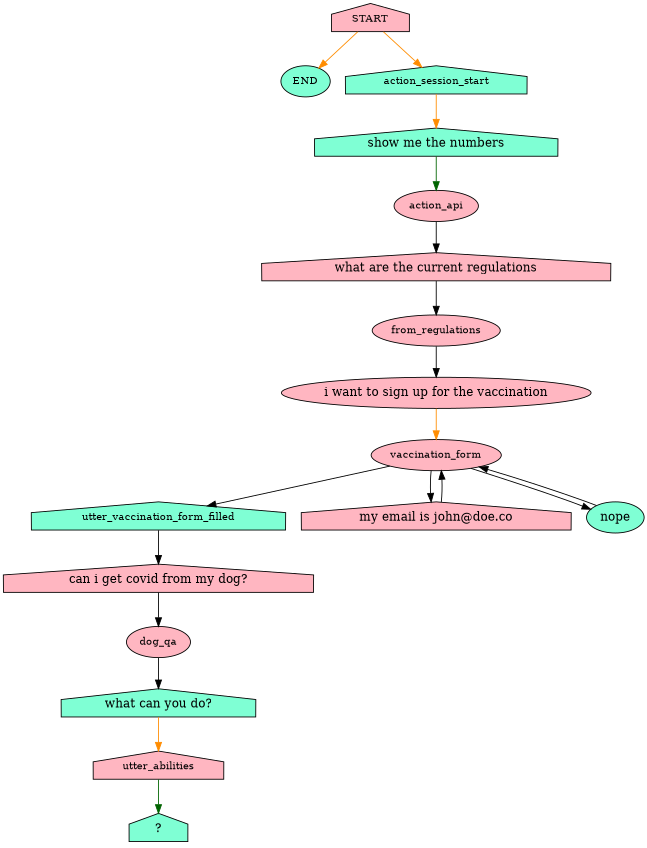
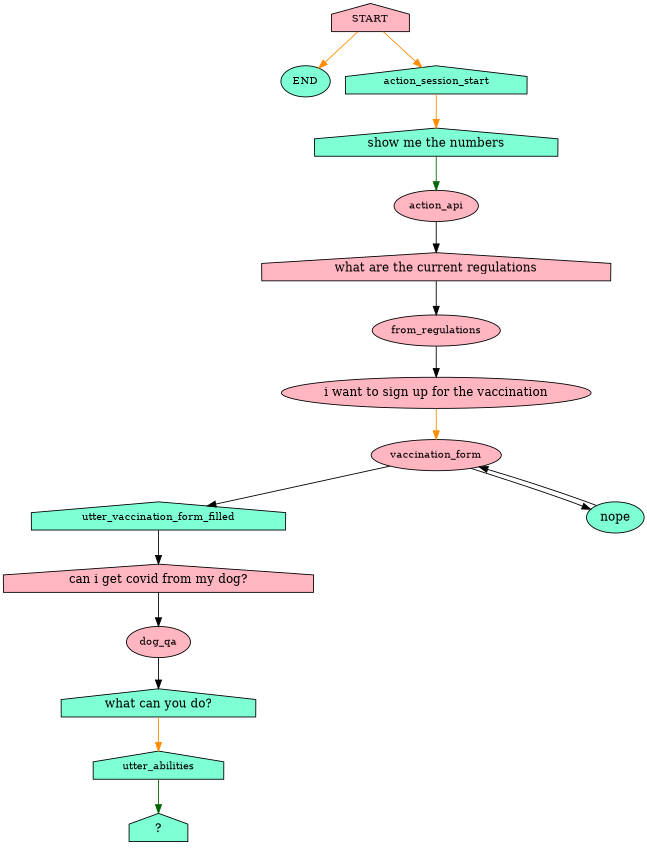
node "my email is john@doe.co": removed
node "utter_abilities": fillcolor lightpink -> aquamarine
